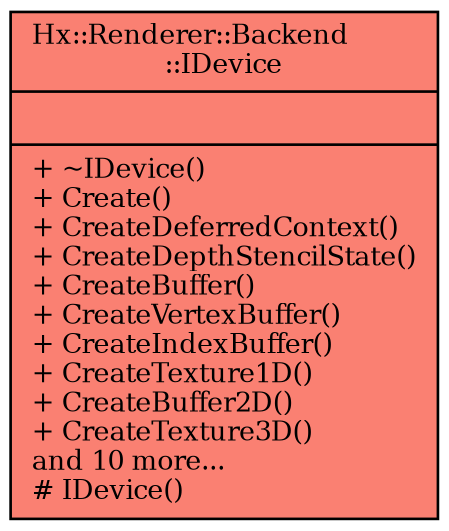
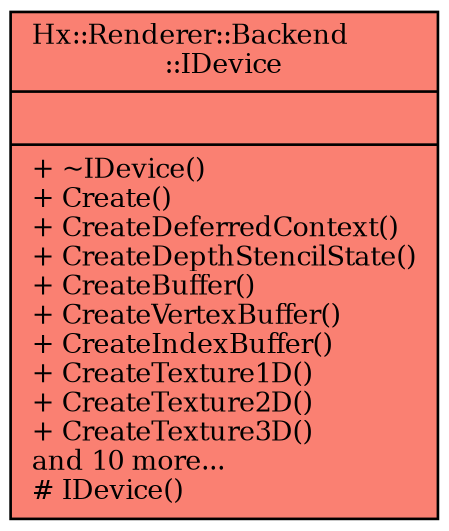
node "Hx::Renderer::Backend": text "+ CreateBuffer2D()" -> "+ CreateTexture2D()"
